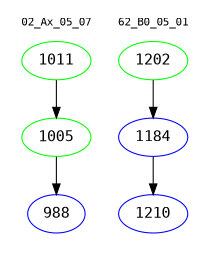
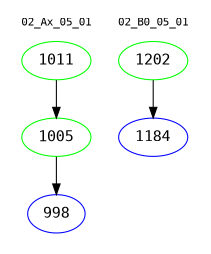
cluster "02_Ax_05_07": label "02_Ax_05_07" -> "02_Ax_05_01"
cluster "62_B0_05_01": label "62_B0_05_01" -> "02_B0_05_01"
node "988": label "988" -> "998"
node "1210": removed
